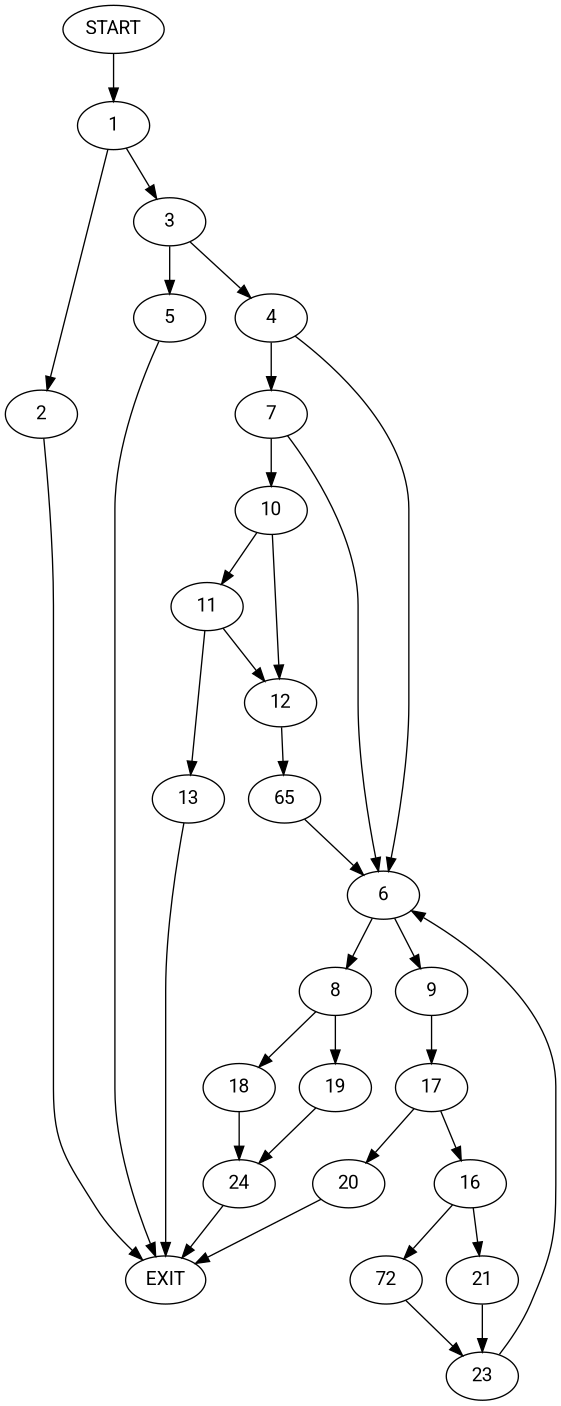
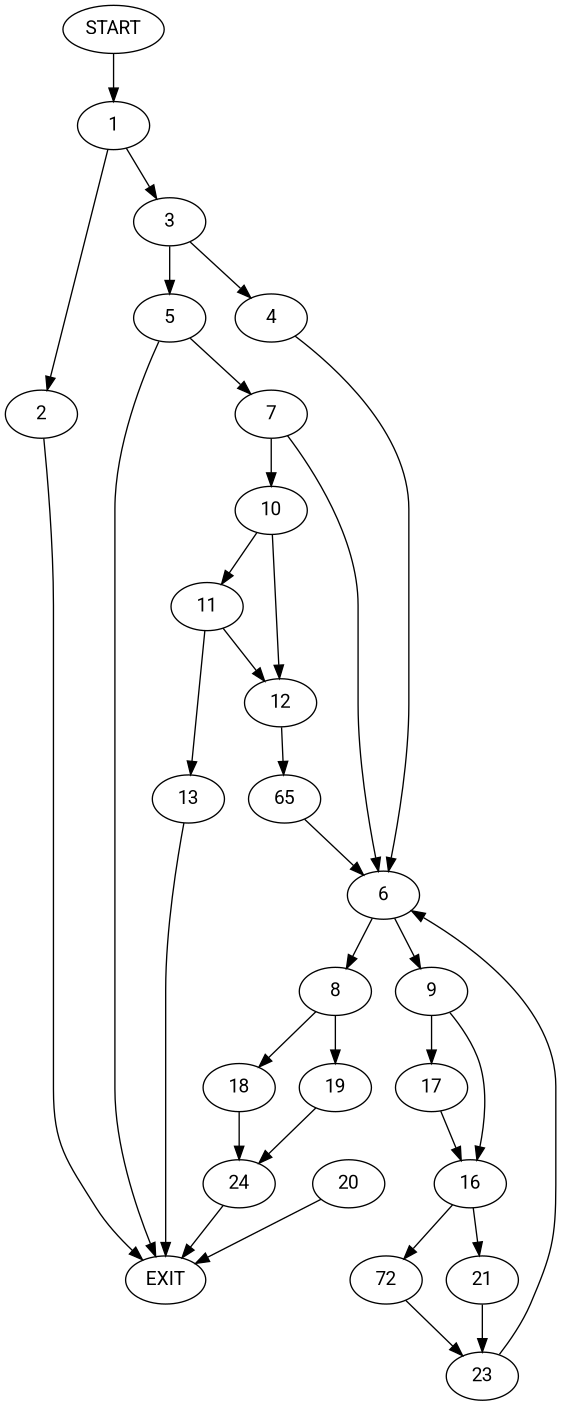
edge "4" -> "7": now "5" -> "7"
edge "9" -> "16": added
edge "17" -> "20": removed
